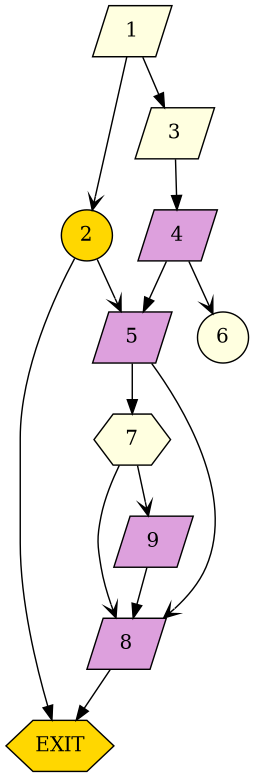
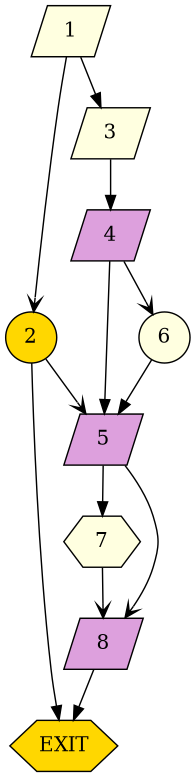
edge "6" -> "5": added
node "9": removed
